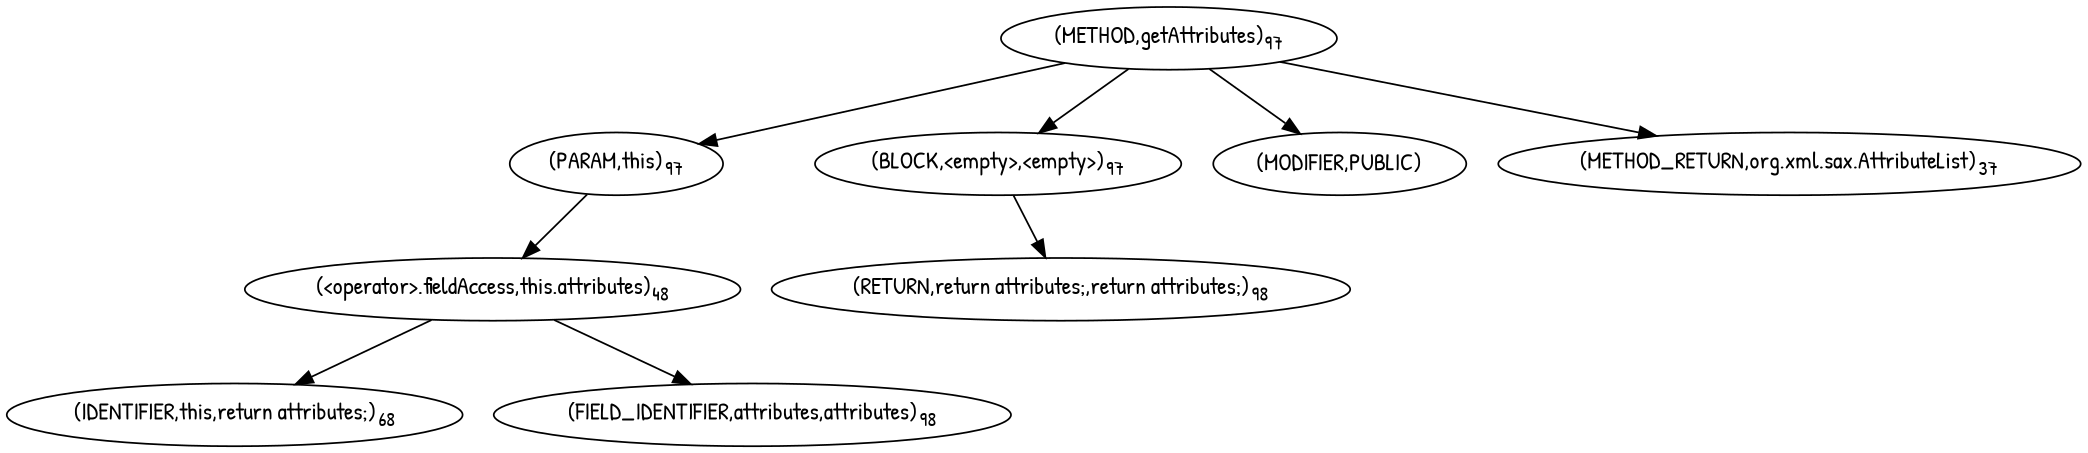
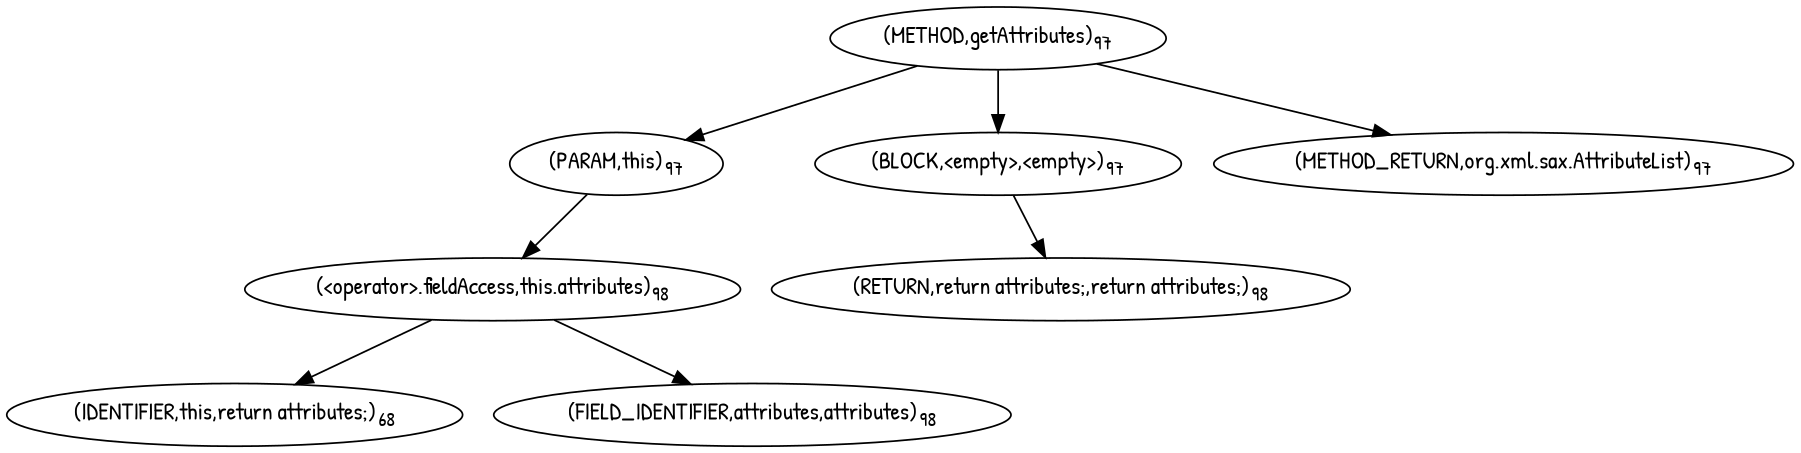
node "(METHOD_RETURN,org.xml.sax.AttributeList)": text "37" -> "97"
node "(MODIFIER,PUBLIC)": removed
node "(<operator>.fieldAccess,this.attributes)": text "48" -> "98"
